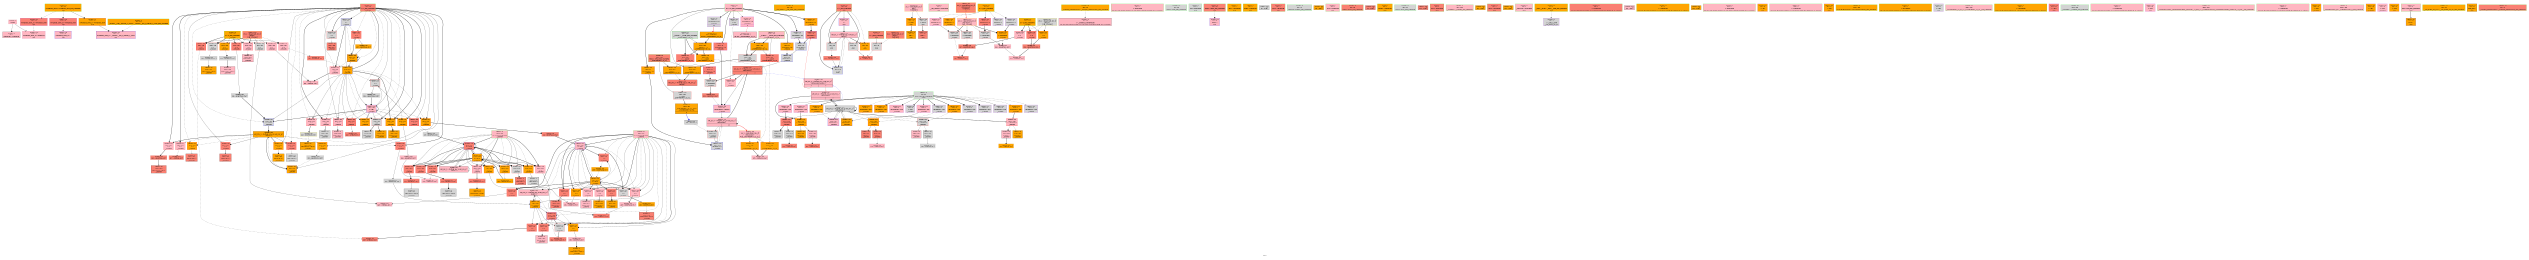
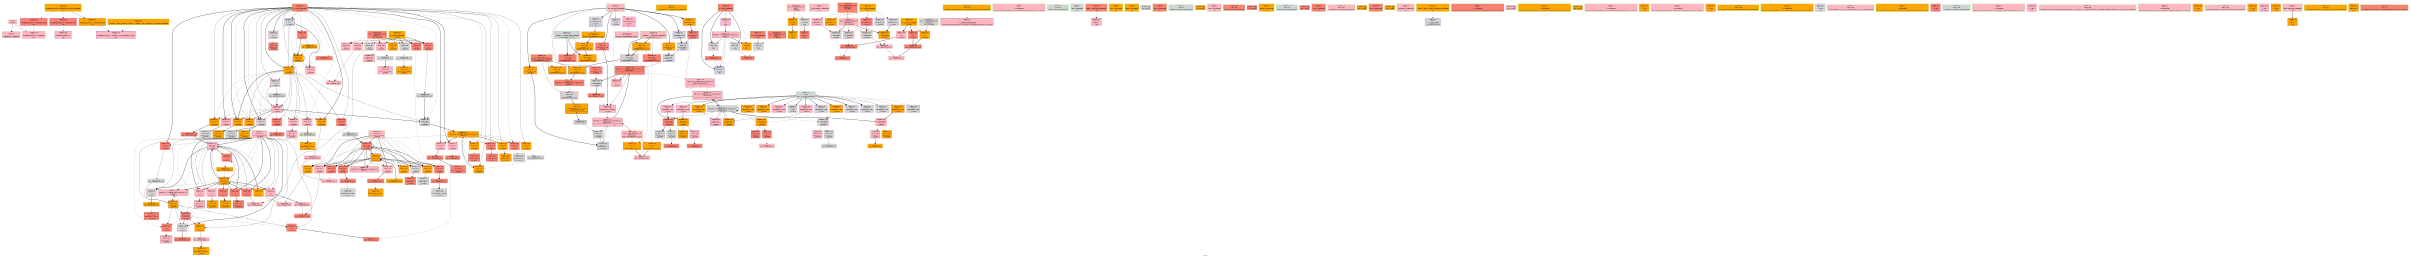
edge "NodeID: 363" -> "NodeID: 149": style dashed -> bold
edge "NodeID: 163" -> "NodeID: 323": style bold -> dashed
edge "NodeID: 176" -> "NodeID: 168": now "NodeID: 226" -> "NodeID: 168"
